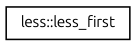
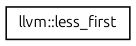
node "less::less_first": label "less::less_first" -> "llvm::less_first"
